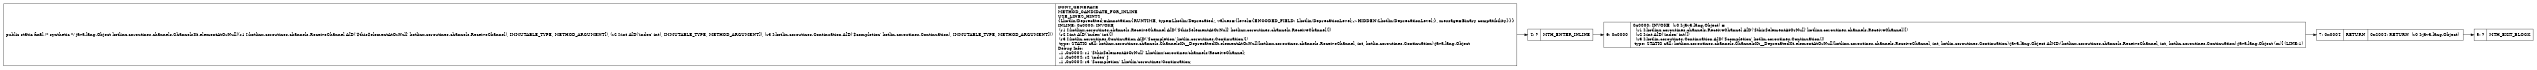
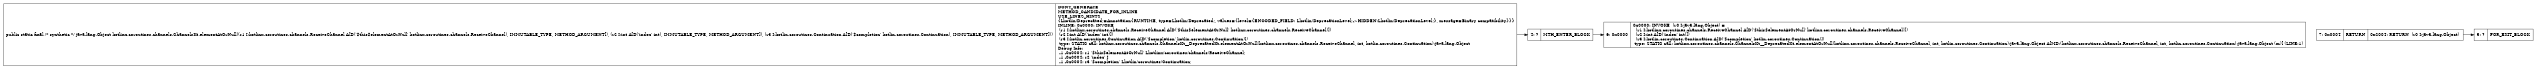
node "4: ?": text "MTH_ENTER_INLINE" -> "MTH_ENTER_BLOCK"
edge "6: 0x0000" -> "7: 0x0004": removed
node "5: ?": text "MTH_EXIT_BLOCK" -> "FOR_EXIT_BLOCK"
